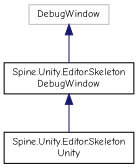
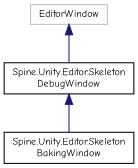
node "DebugWindow": label "DebugWindow" -> "EditorWindow"
node "Spine.Unity.Editor.Skeleton Unity": label "Spine.Unity.Editor.Skeleton Unity" -> "Spine.Unity.Editor.Skeleton BakingWindow"
